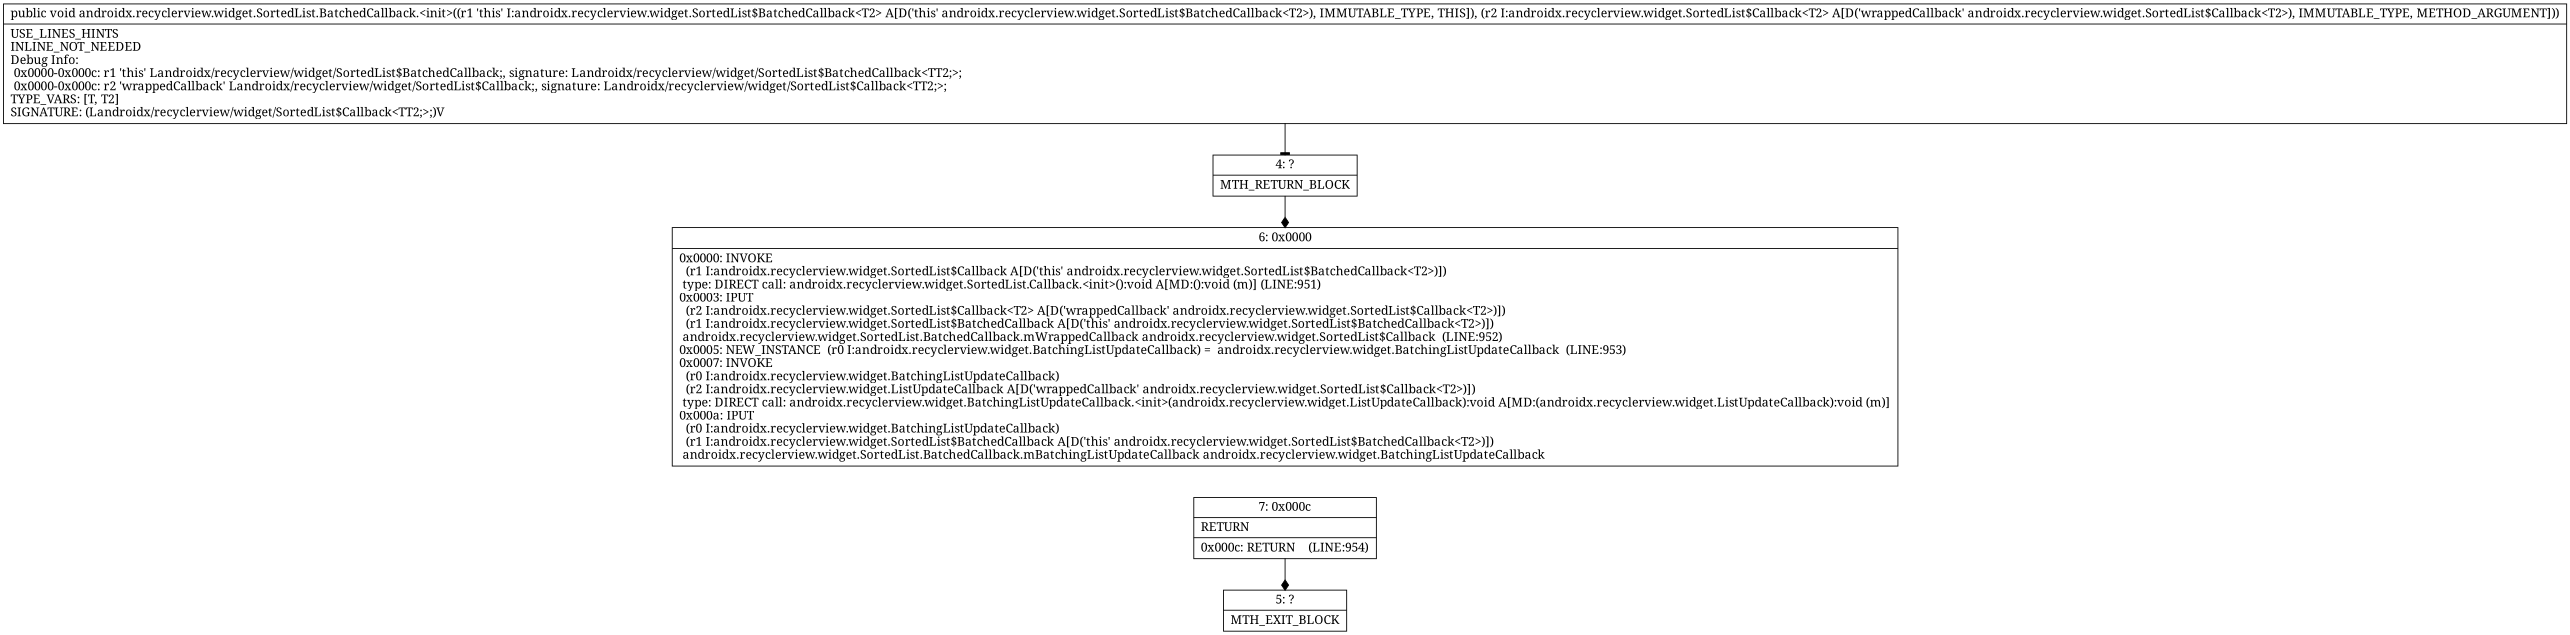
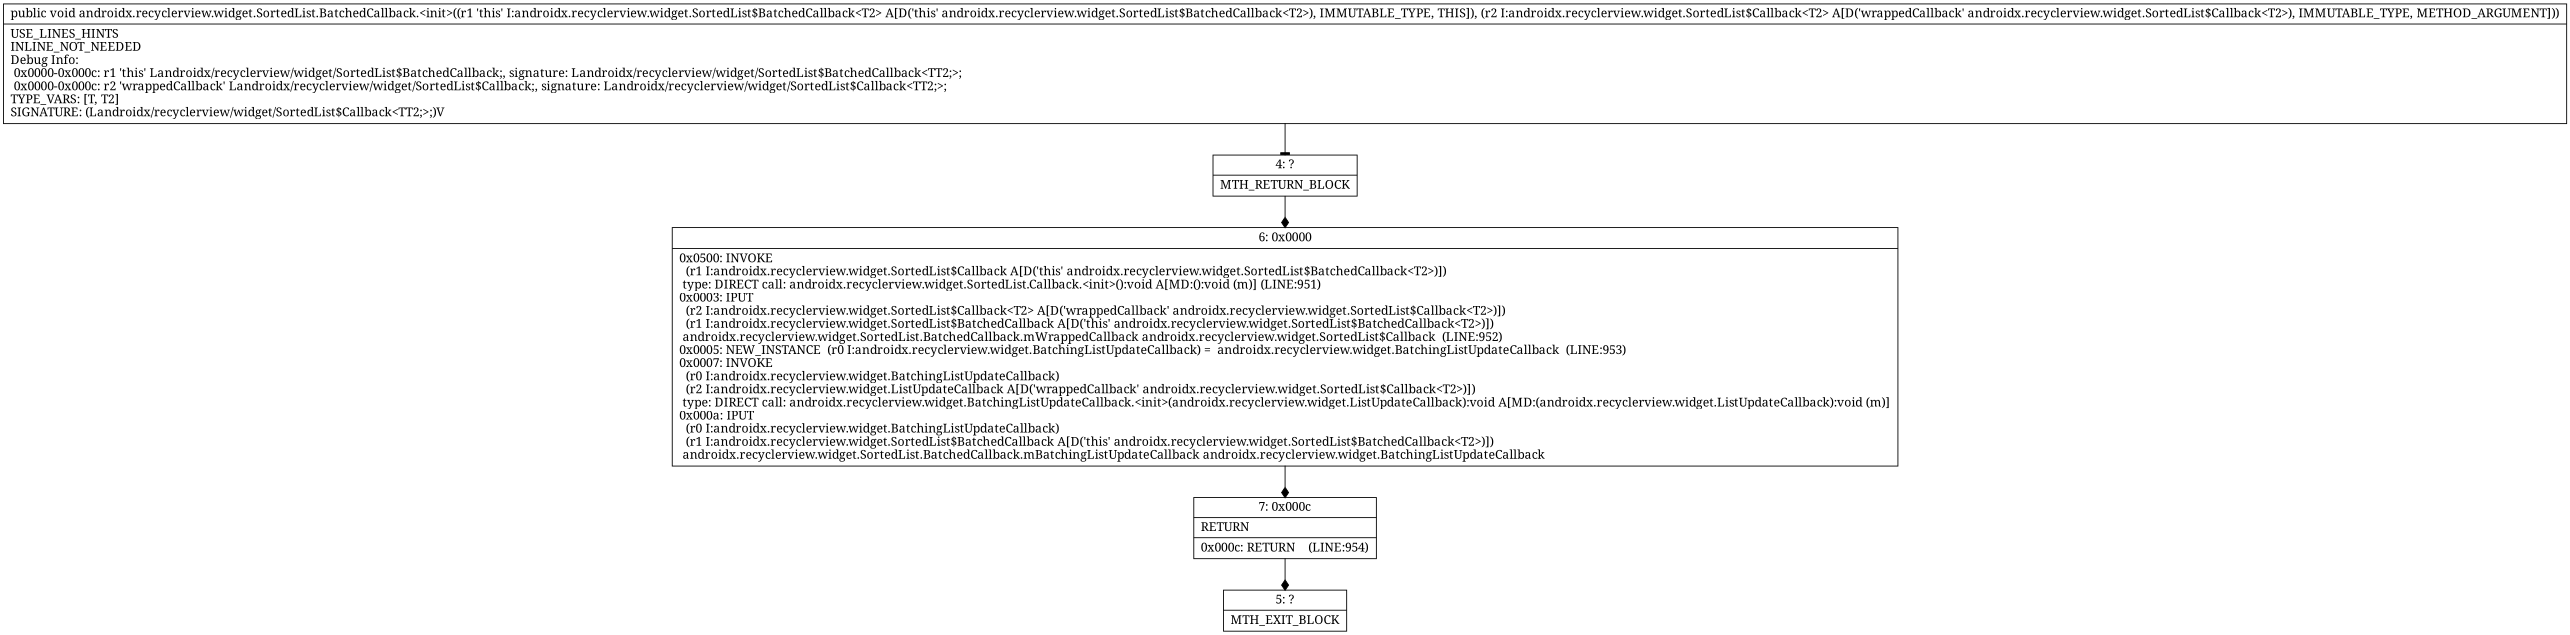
node "6: 0x0000": text "0x0000: INVOKE" -> "0x0500: INVOKE"
edge "6: 0x0000" -> "7: 0x000c": added
